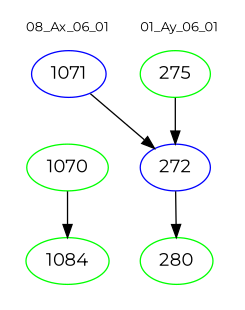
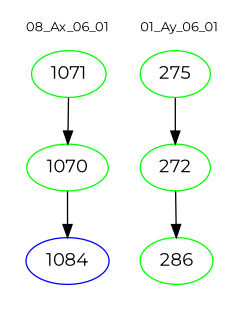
node "1071": color blue -> green
edge "1071" -> "272": now "1071" -> "1070"
node "272": color blue -> green
node "1084": color green -> blue
node "280": label "280" -> "286"
